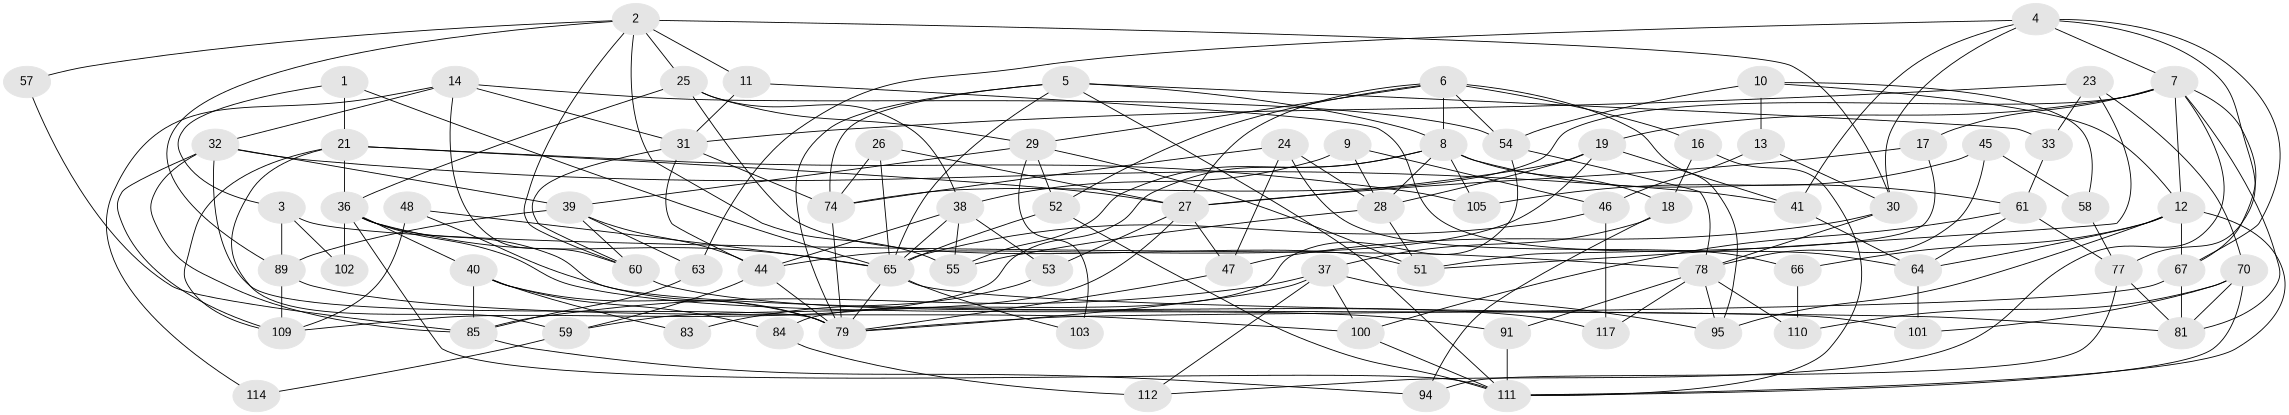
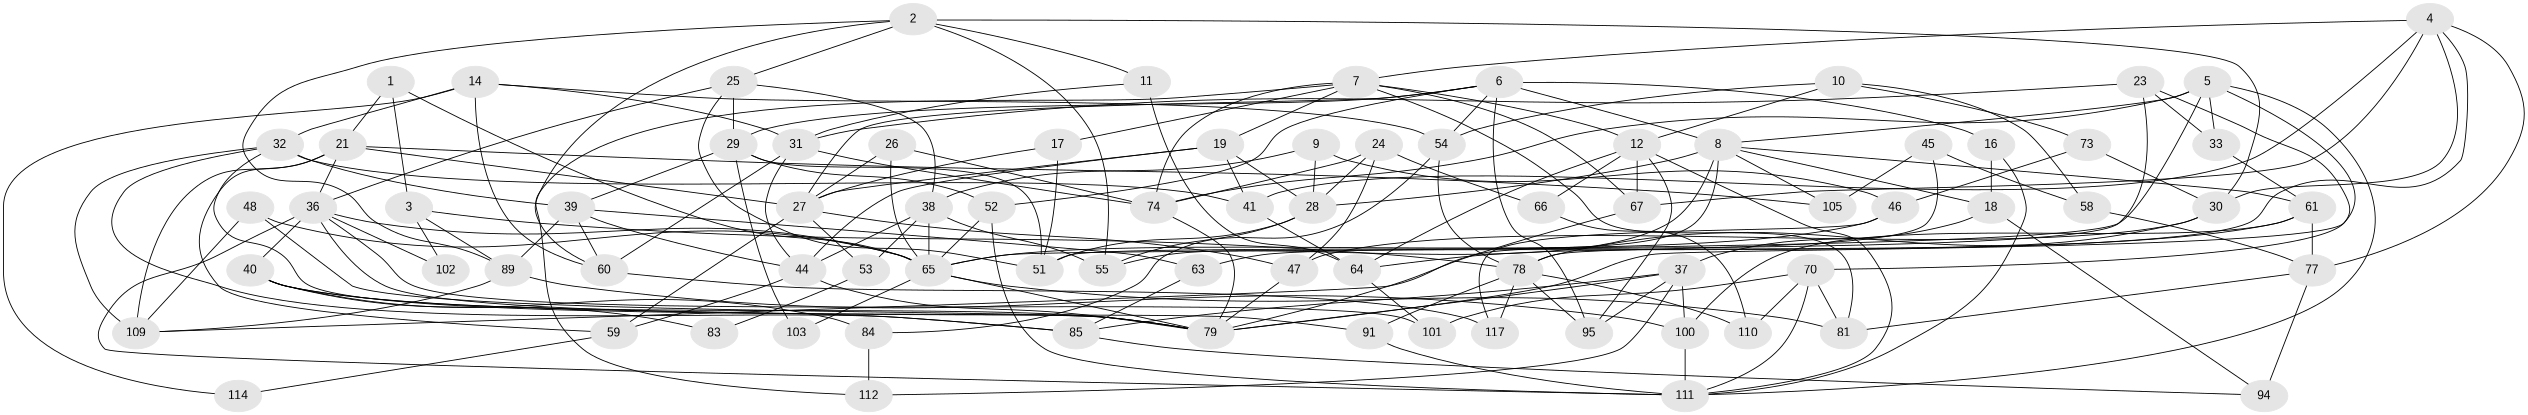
node "57": removed
node "13": label "13" -> "73"
edge "67" -- "81": removed
